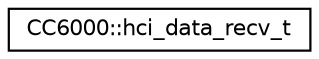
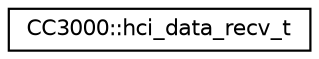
node "CC6000::hci_data_recv_t": label "CC6000::hci_data_recv_t" -> "CC3000::hci_data_recv_t"
